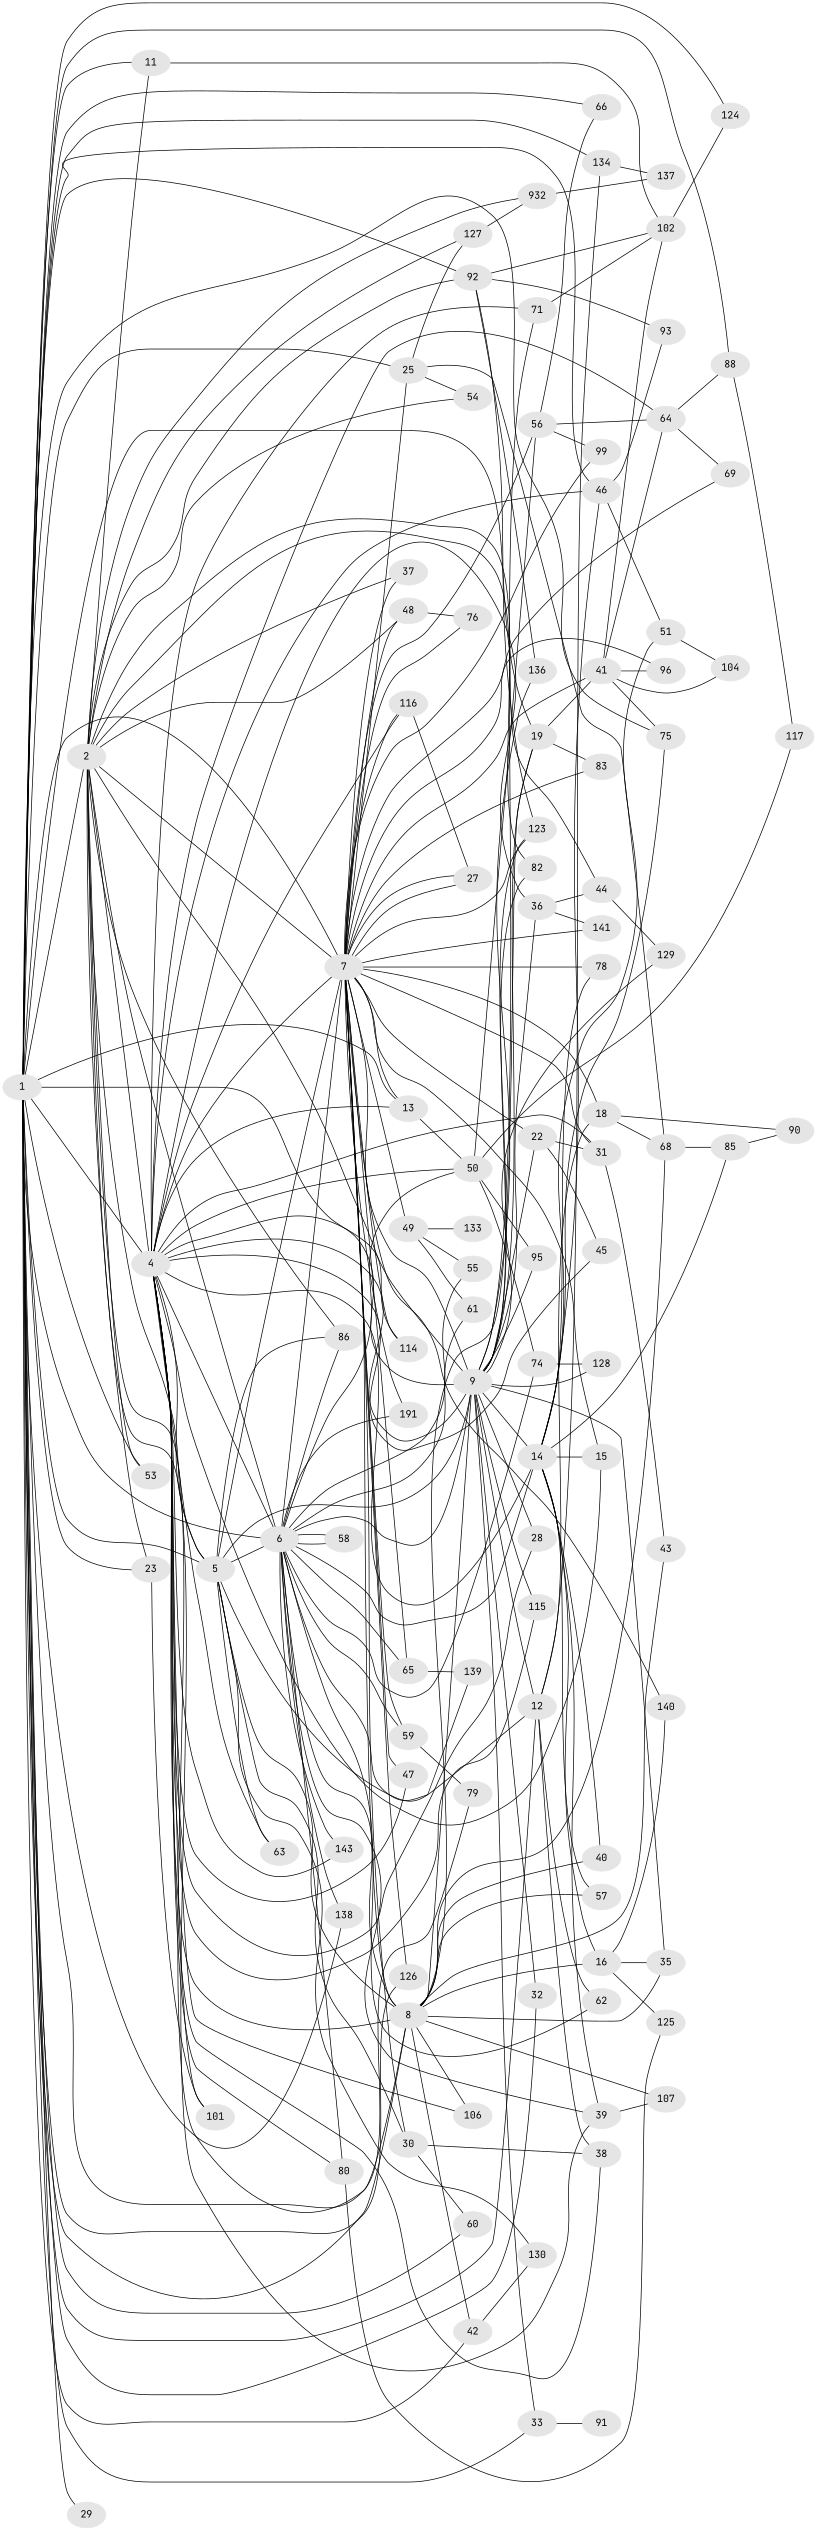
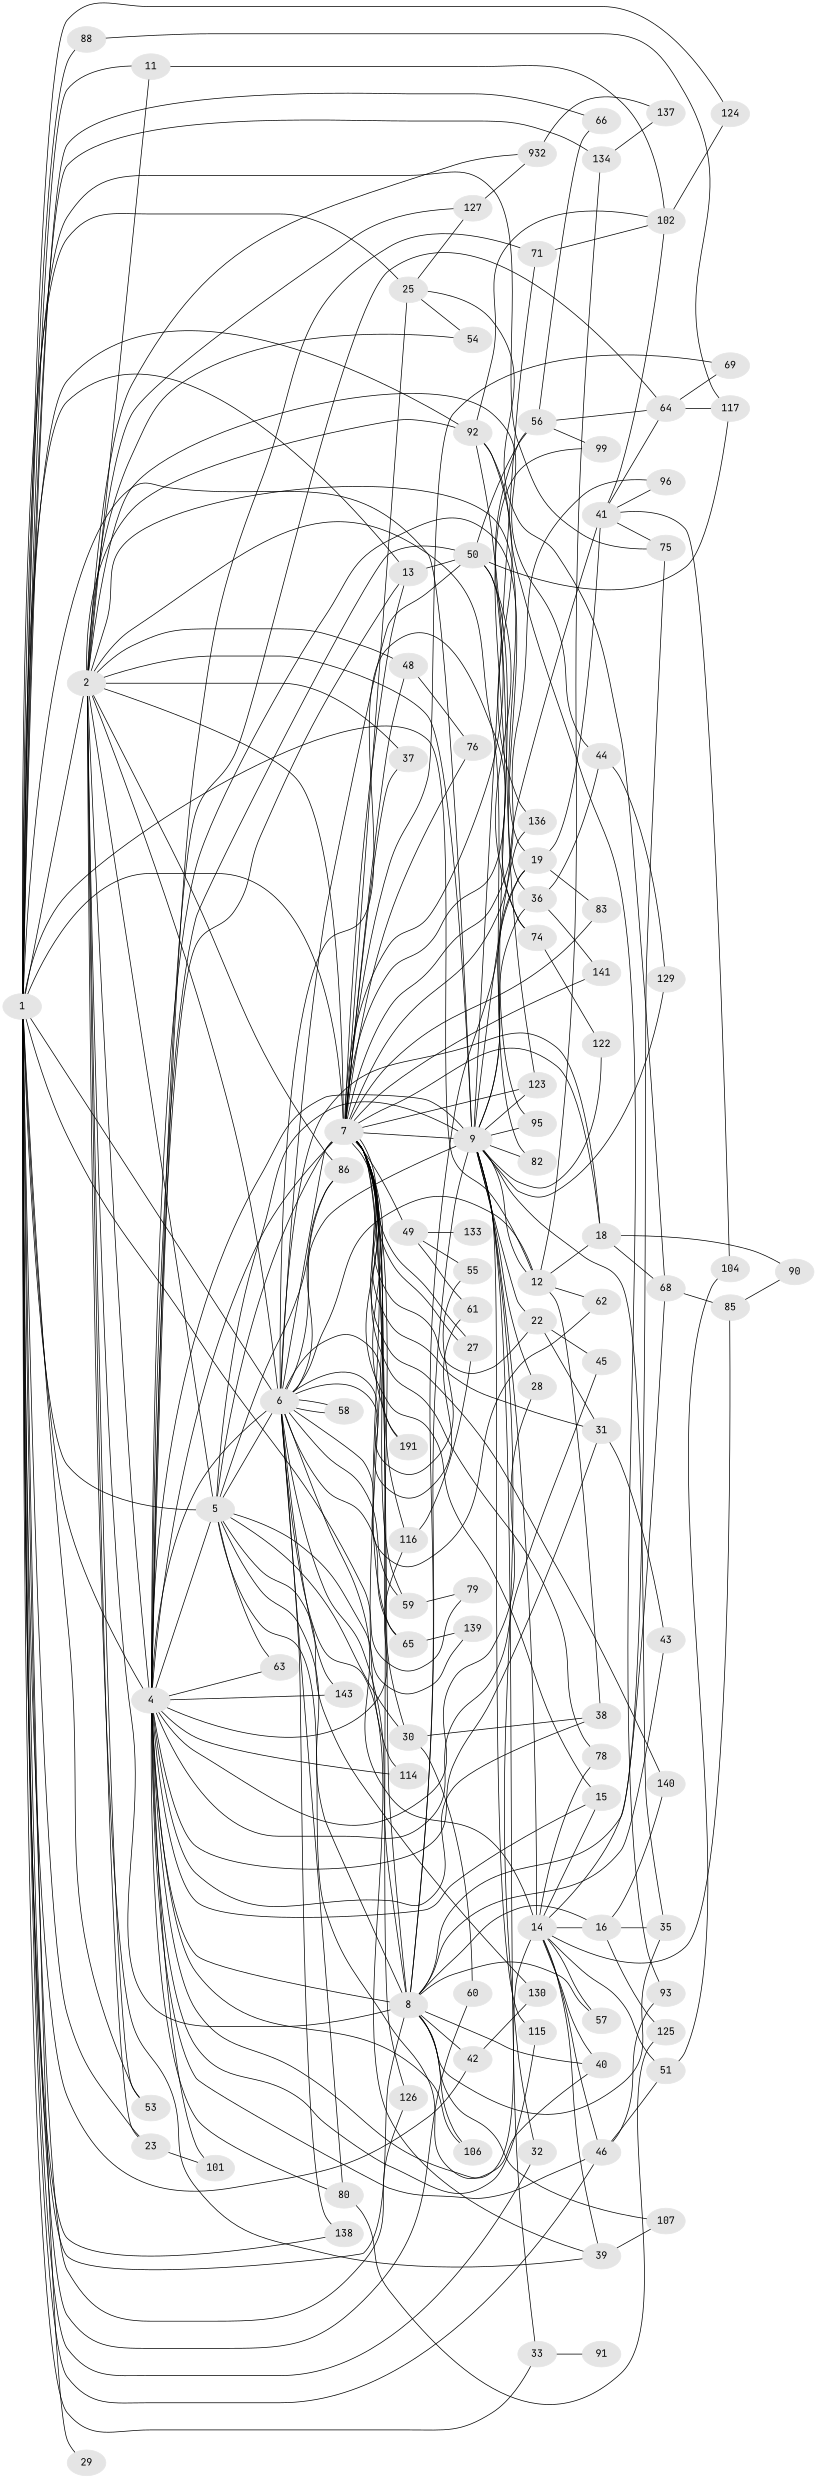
edge "88" -- "64": now "117" -- "64"
edge "19" -- "1": now "19" -- "2"
edge "18" -- "6": added
node "128": label "128" -> "122"
node "47": removed
edge "5" -- "40": added
